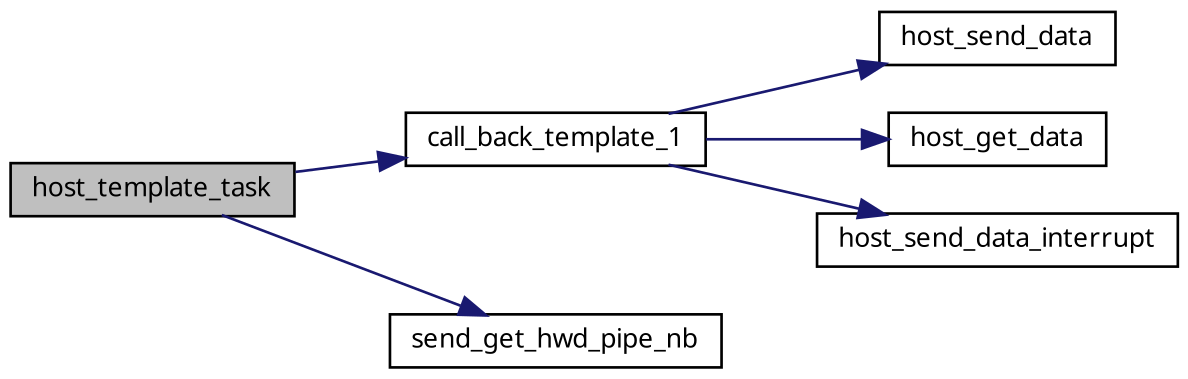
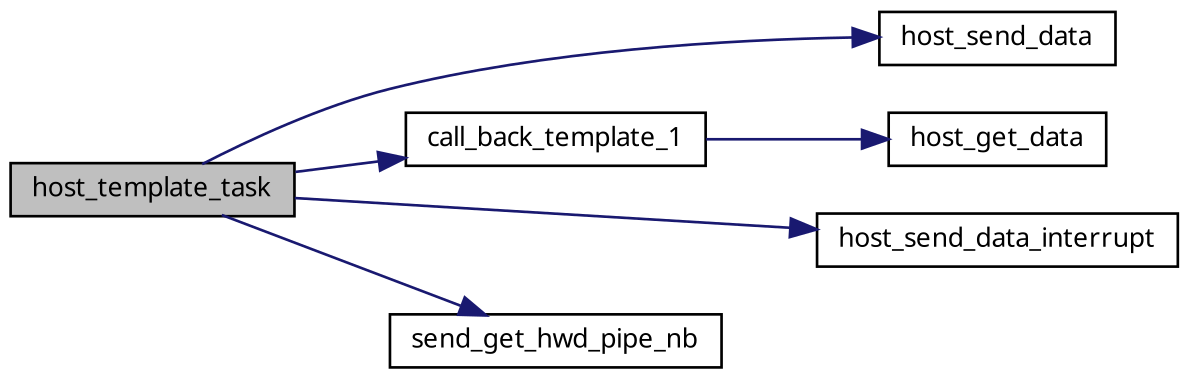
edge "call_back_template_1" -> "host_send_data": now "host_template_task" -> "host_send_data"
edge "call_back_template_1" -> "host_send_data_interrupt": now "host_template_task" -> "host_send_data_interrupt"
